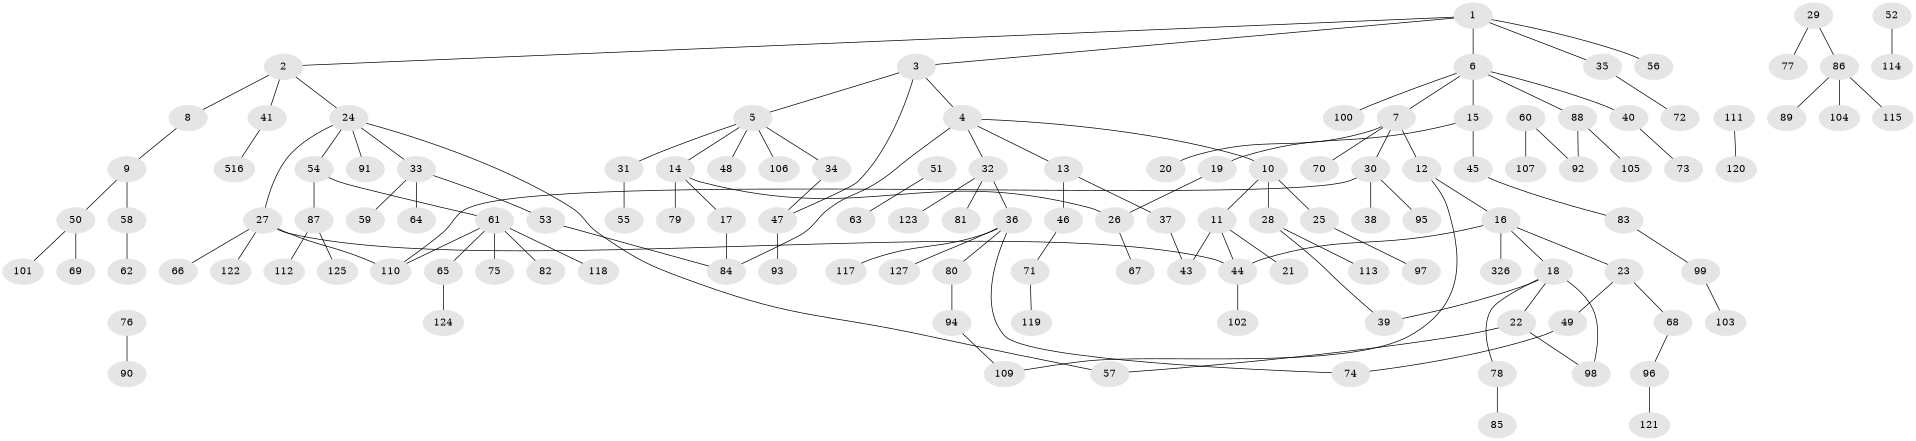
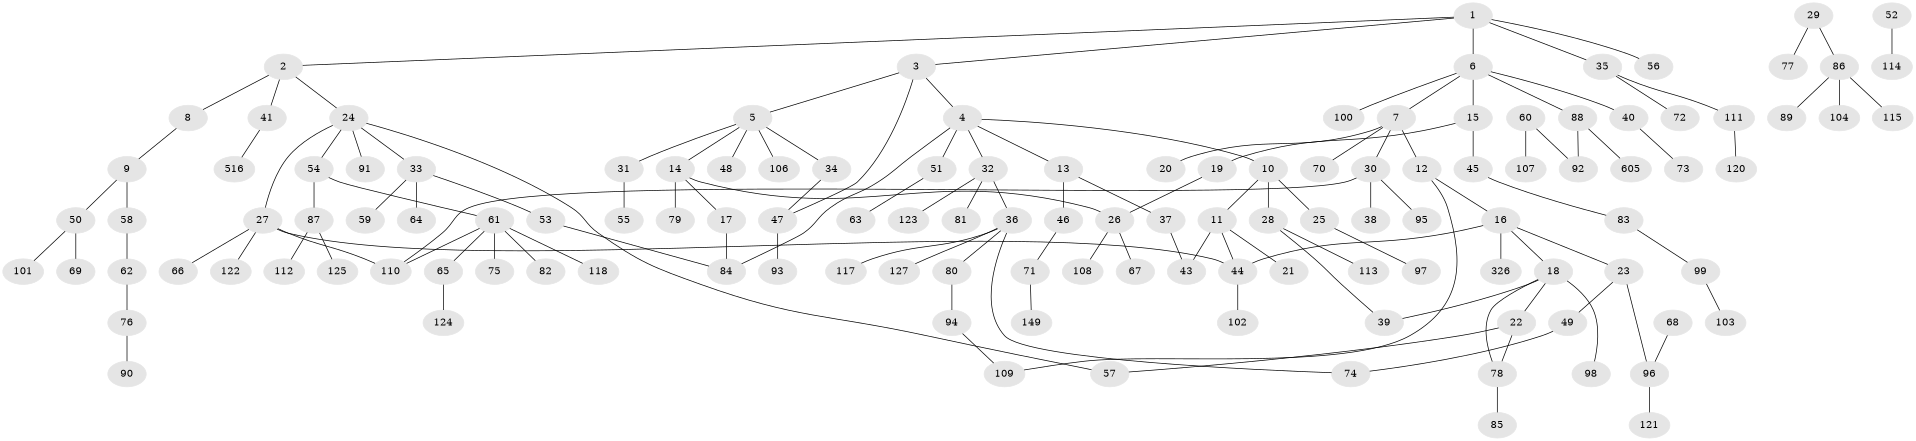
edge "35" -- "111": added
edge "4" -- "51": added
node "105": label "105" -> "605"
node "108": added
edge "62" -- "76": added
edge "23" -- "68": now "23" -- "96"
node "119": label "119" -> "149"
edge "22" -- "98": now "22" -- "78"
